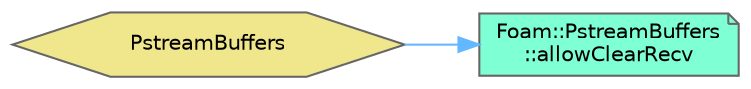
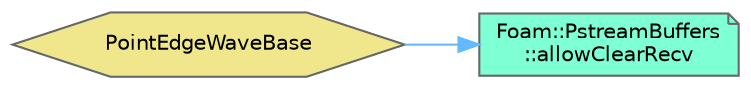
node "PstreamBuffers": label "PstreamBuffers" -> "PointEdgeWaveBase"
